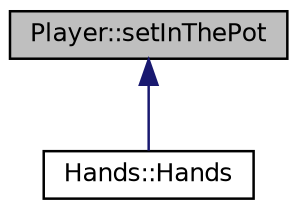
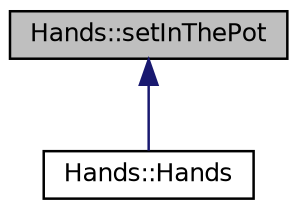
node "Player::setInThePot": label "Player::setInThePot" -> "Hands::setInThePot"
